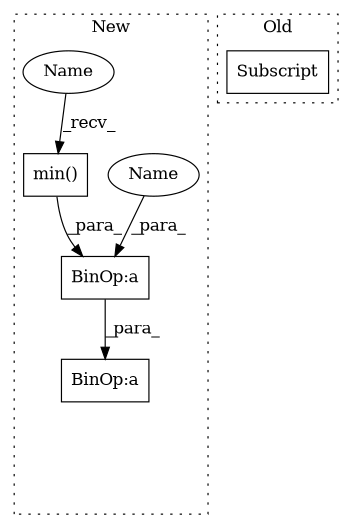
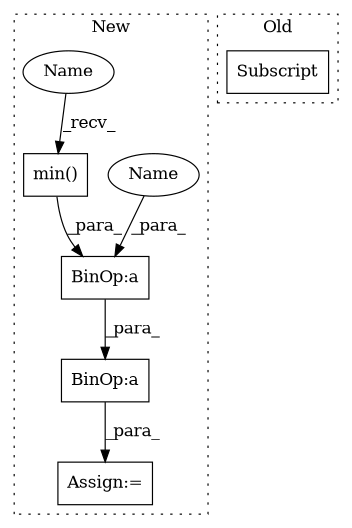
node "Assign:=": added
